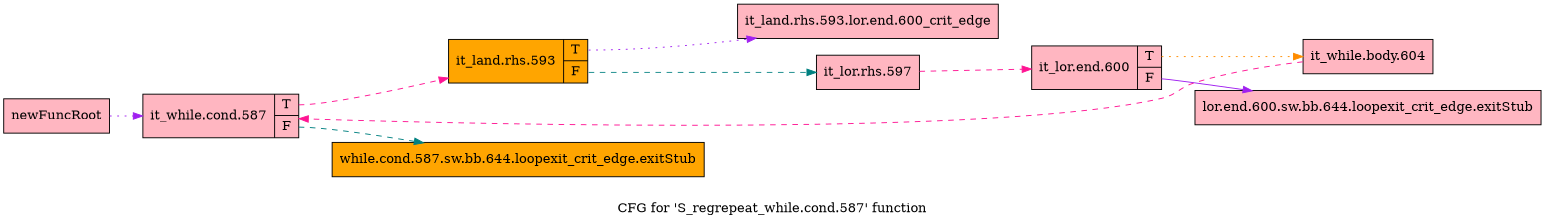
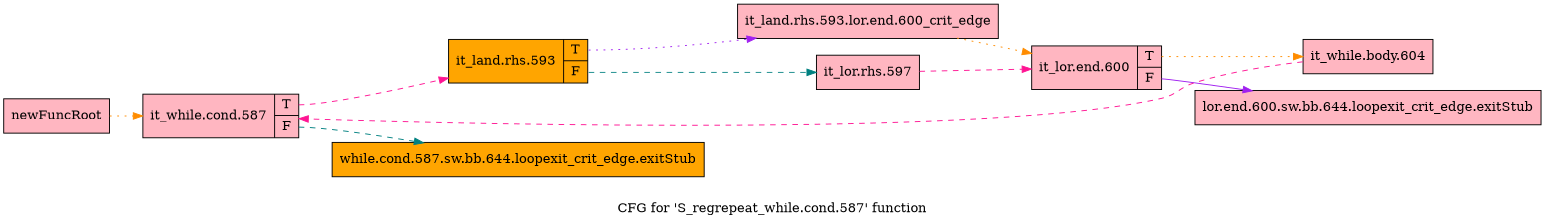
edge "it_land.rhs.593.lor.end.600_crit_edge" -> "it_lor.end.600": added
edge "newFuncRoot" -> "it_while.cond.587": color purple -> darkorange
